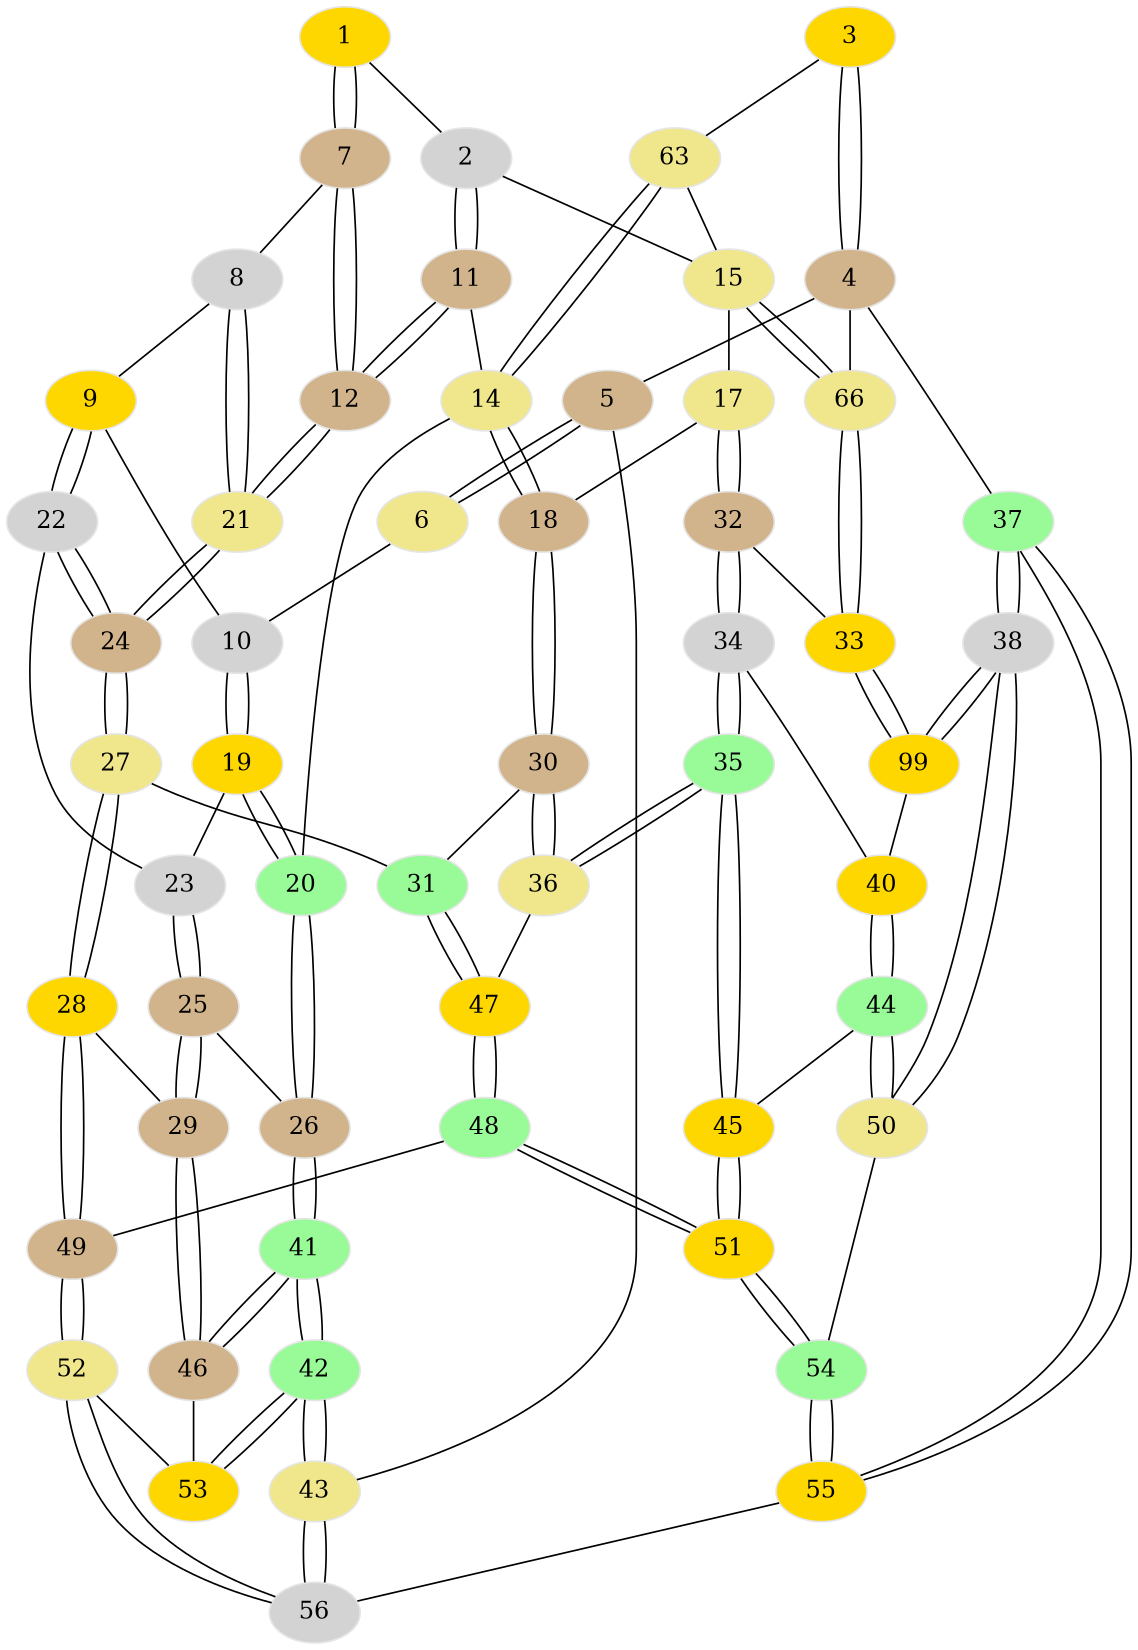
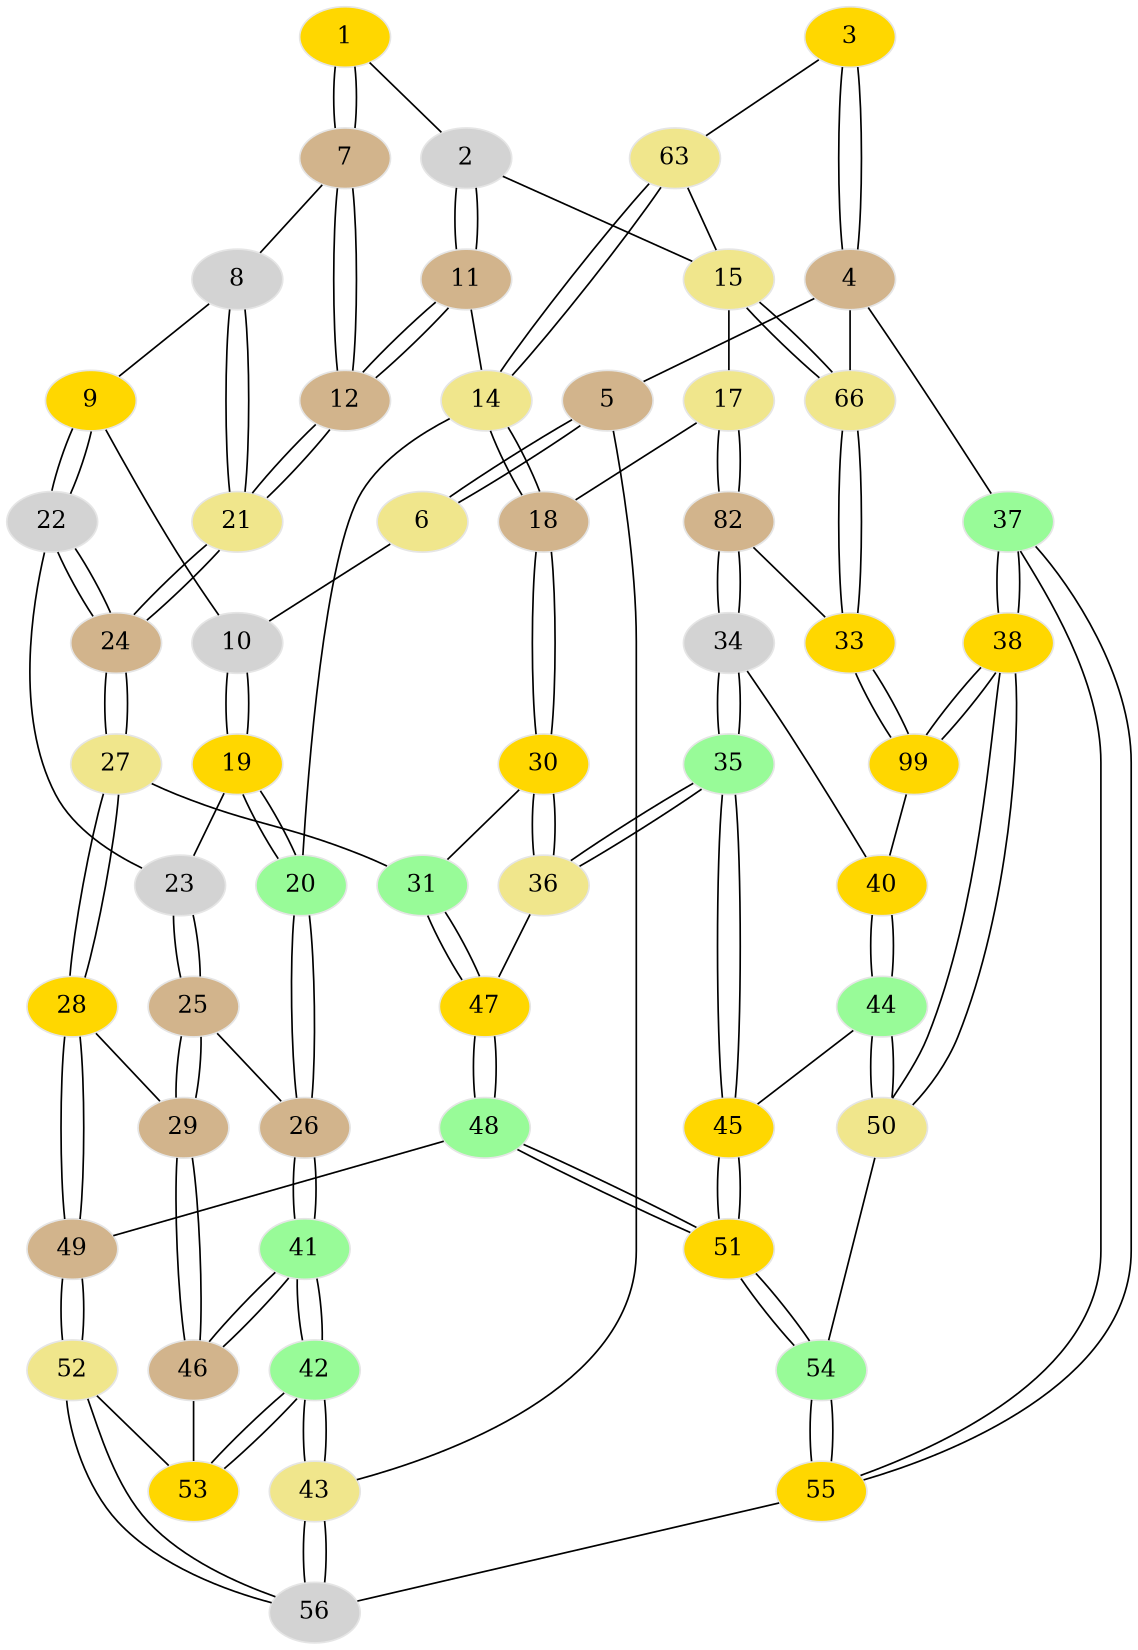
node "32": label "32" -> "82"
node "38": fillcolor lightgrey -> gold
node "30": fillcolor tan -> gold
